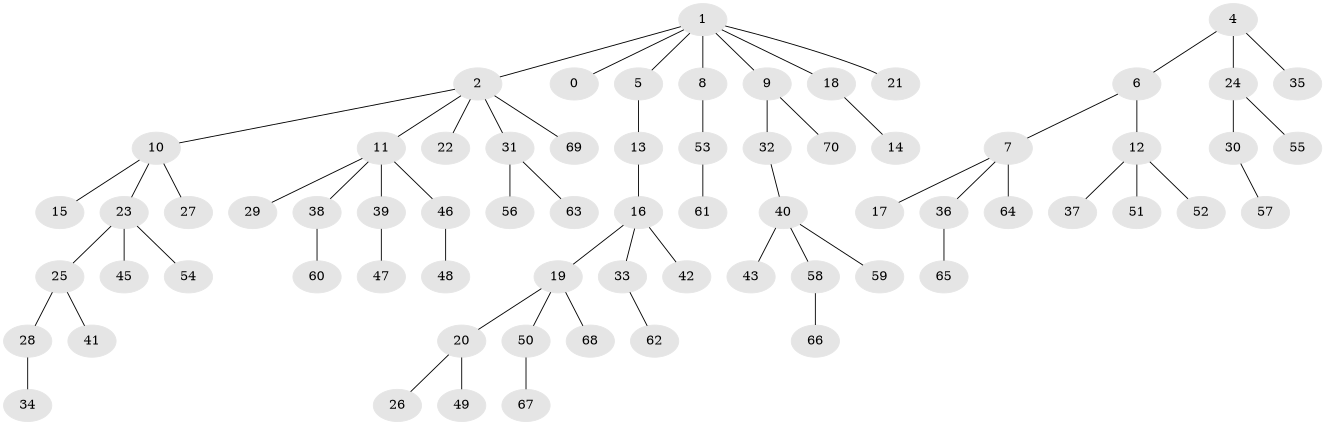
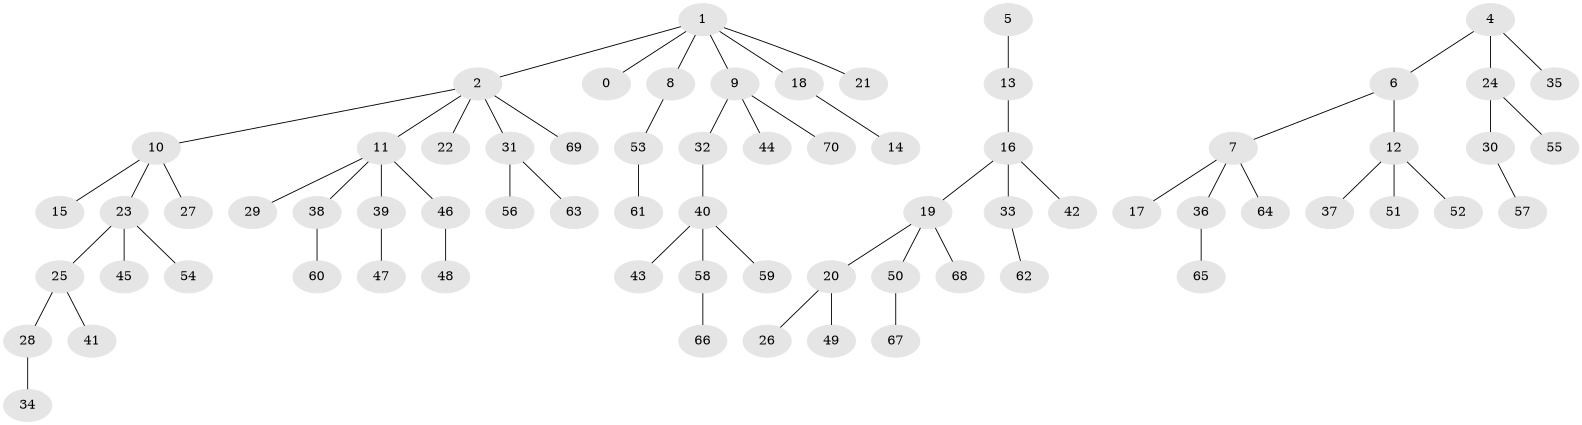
edge "1" -- "5": removed
node "44": added
